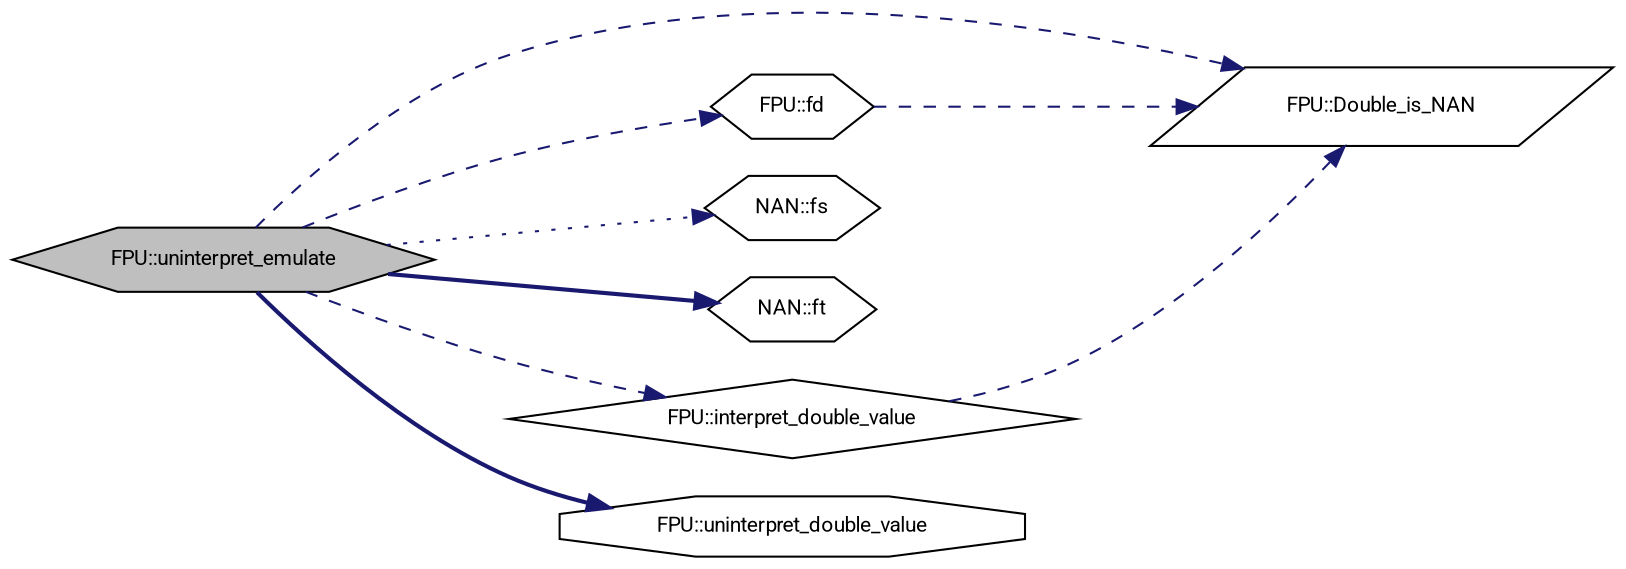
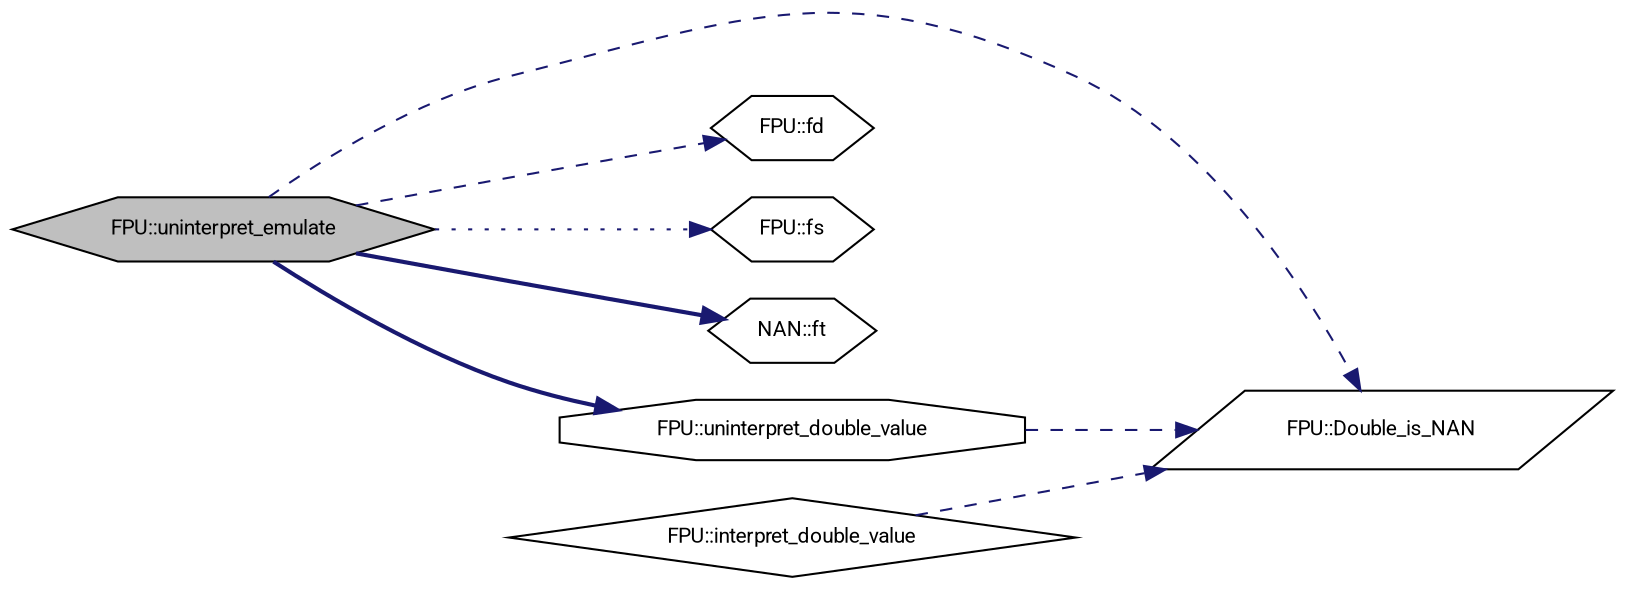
edge "FPU::fd" -> "FPU::Double_is_NAN": now "FPU::uninterpret_double_value" -> "FPU::Double_is_NAN"
node "NAN::fs": label "NAN::fs" -> "FPU::fs"
edge "FPU::uninterpret_emulate" -> "FPU::interpret_double_value": removed
